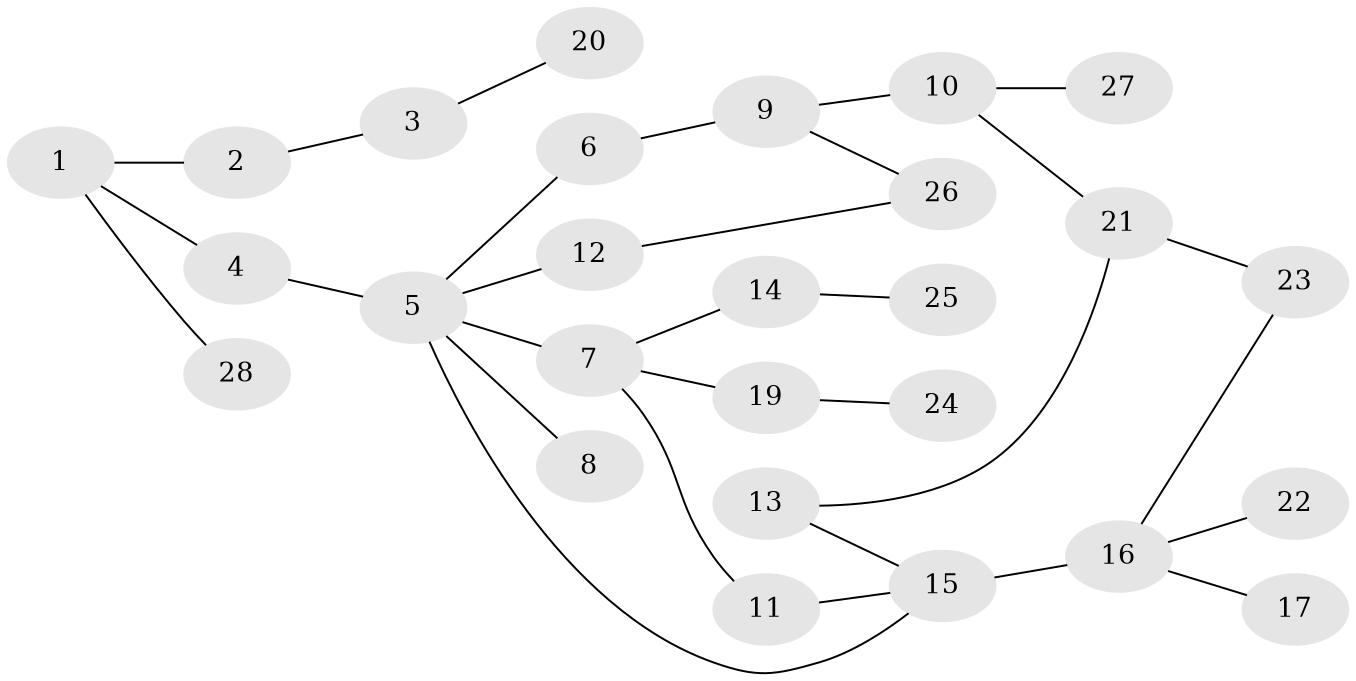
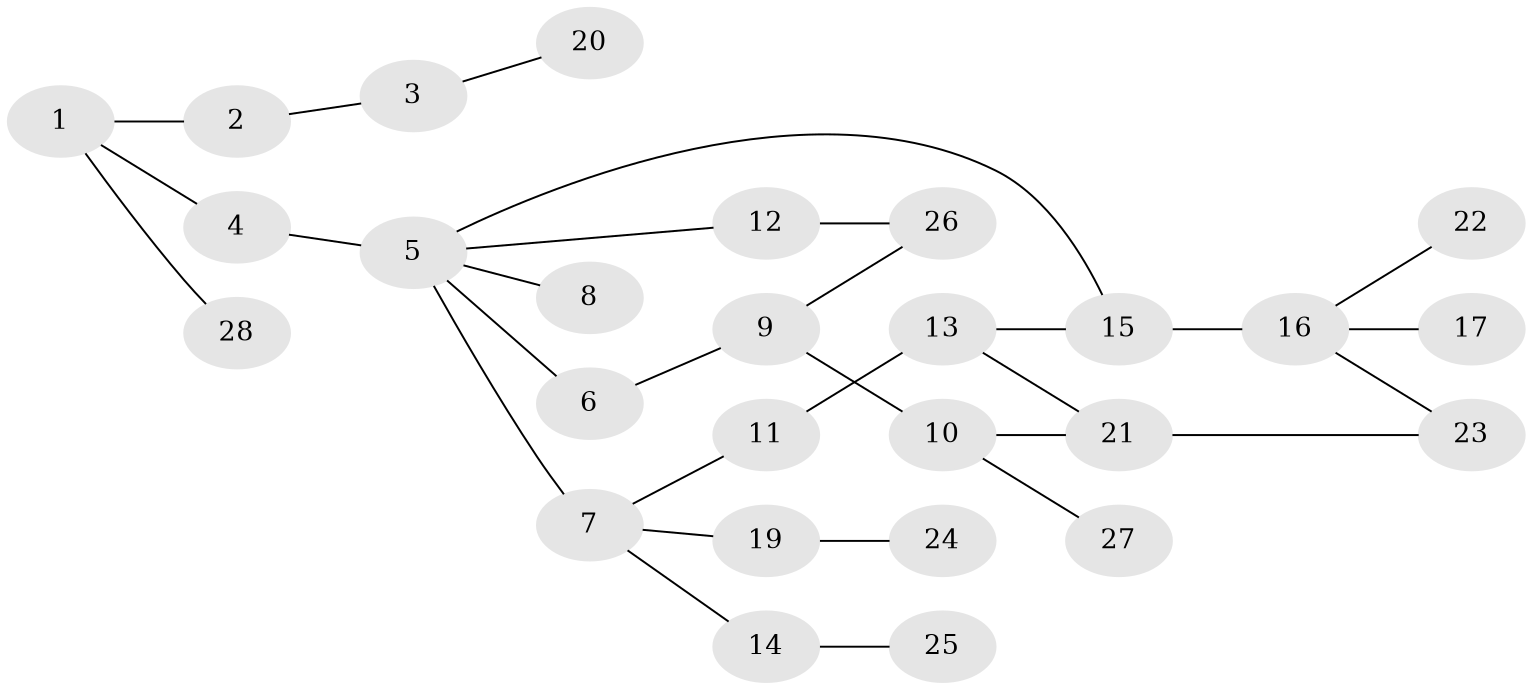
edge "15" -- "11": now "13" -- "11"
